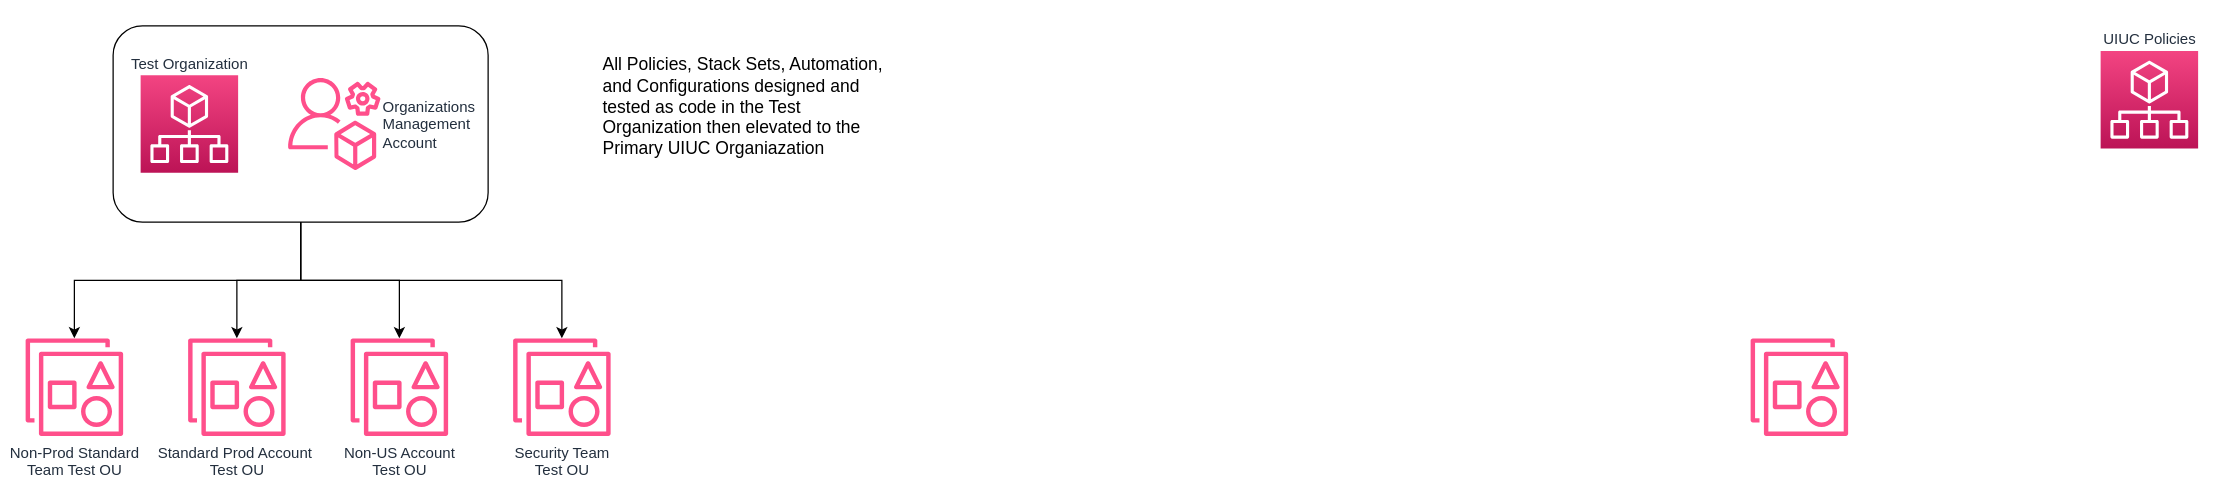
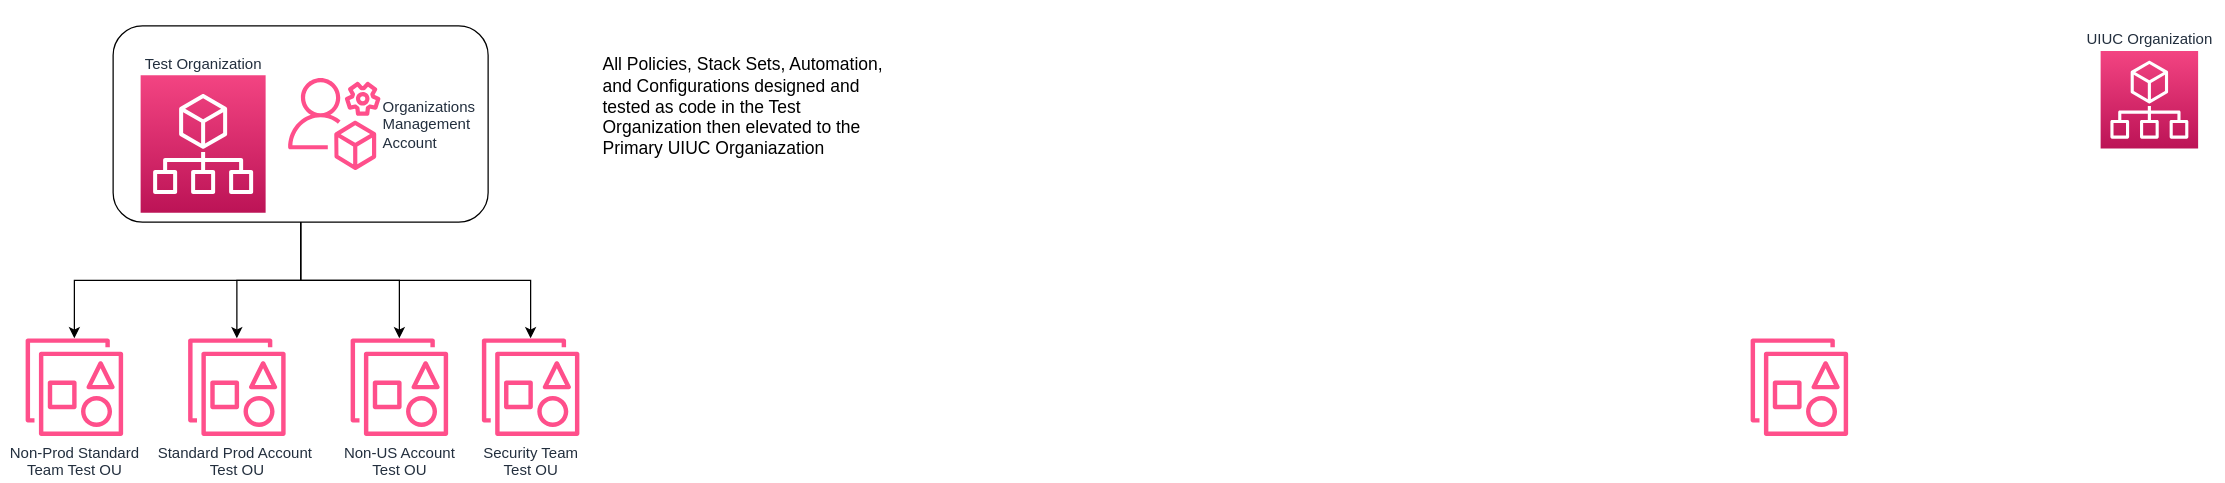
node "UIUC Policies": label "UIUC Policies" -> "UIUC Organization"
node "Test Organization": size 98x98 -> 125x138
node "Security Team Test OU": moved (562, 387) -> (531, 387)
